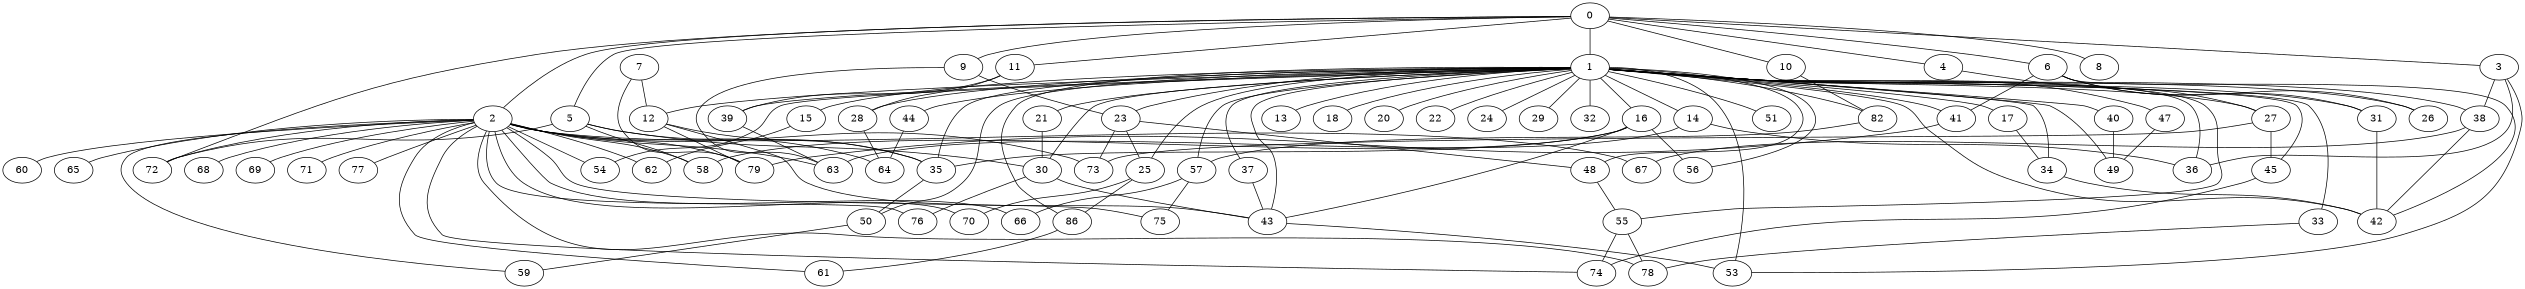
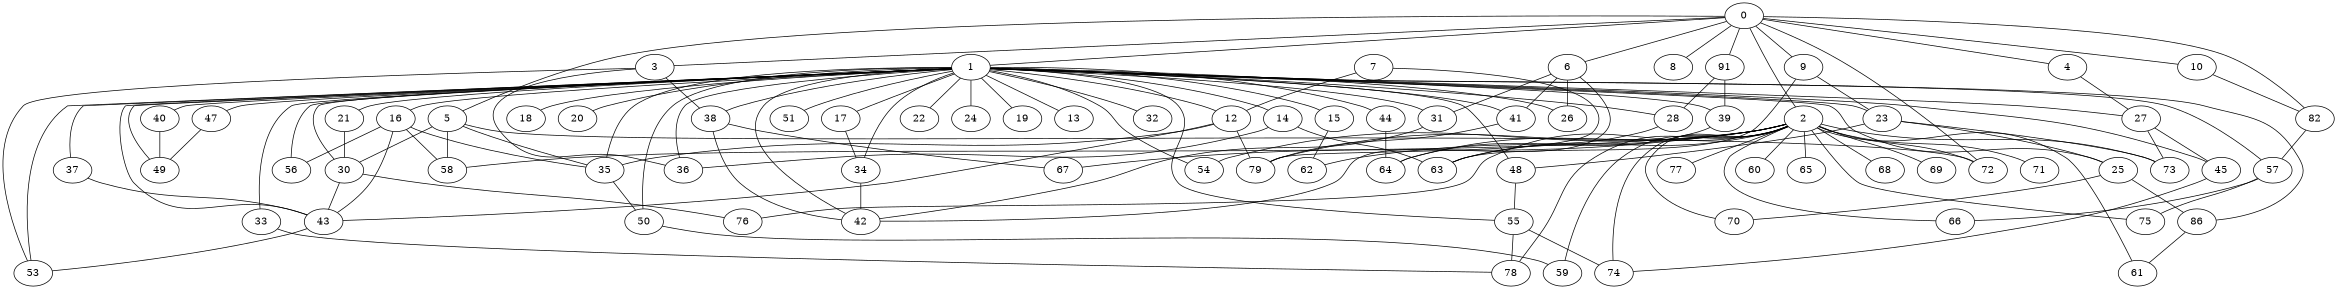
node "11": label "11" -> "91"
edge "1" -- "82": now "0" -- "82"
node "29": label "29" -> "19"
